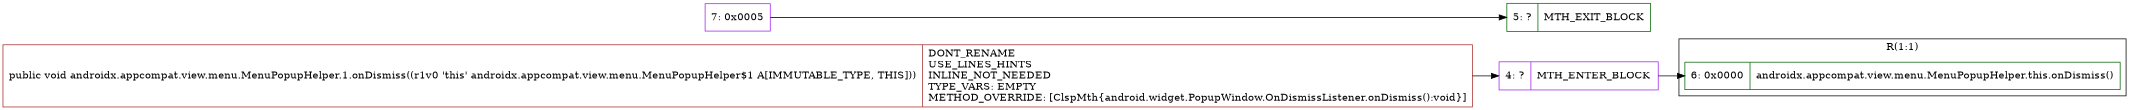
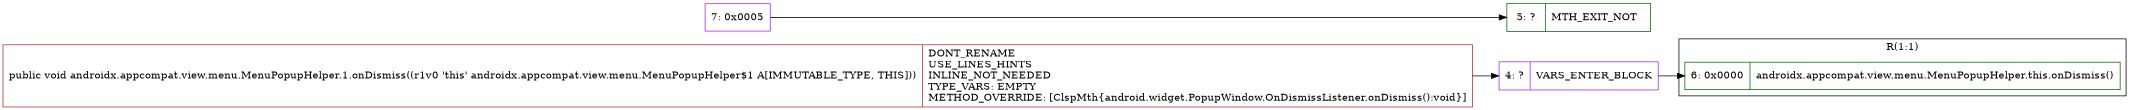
node "5: ?": text "MTH_EXIT_BLOCK" -> "MTH_EXIT_NOT"
node "4: ?": text "MTH_ENTER_BLOCK" -> "VARS_ENTER_BLOCK"
